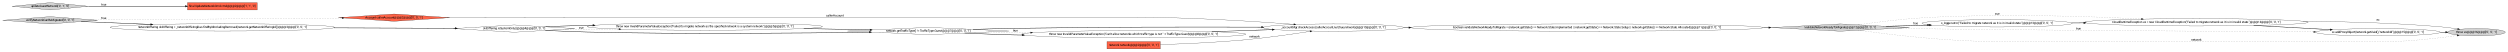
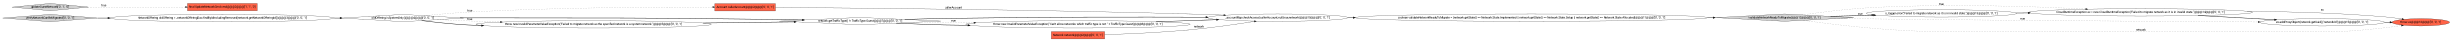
edge "updateGuestNetwork['0', '1', '0']" -> "final UpdateNetworkCmd cmd@@@2@@@['1', '1', '0']": style bold -> dotted
node "Account callerAccount@@@2@@@['0', '0', '1']": shape diamond -> box
edge "verifyNetworkCanBeMigrated['0', '0', '1']" -> "Account callerAccount@@@2@@@['0', '0', '1']": now "oldOffering.isSystemOnly()@@@4@@@['0', '0', '1']" -> "Account callerAccount@@@2@@@['0', '0', '1']"
node "throw ex@@@16@@@['0', '0', '1']": fillcolor lightgray -> tomato
